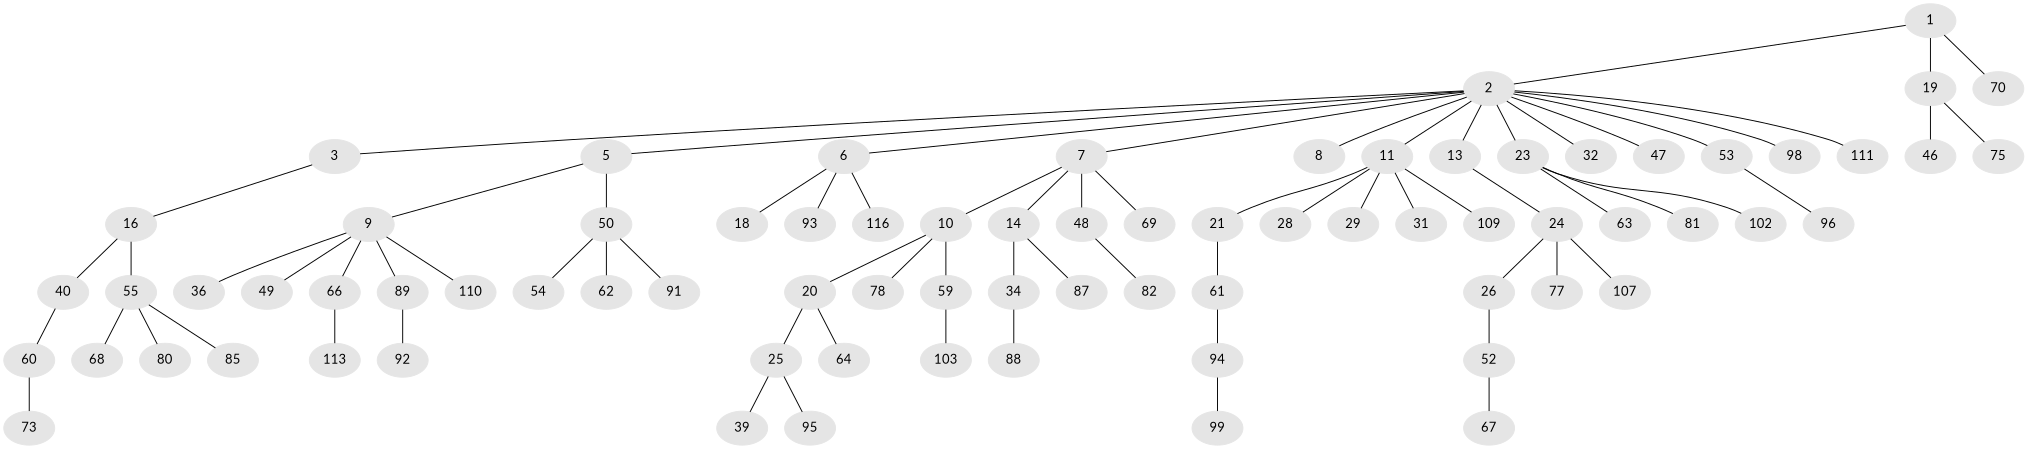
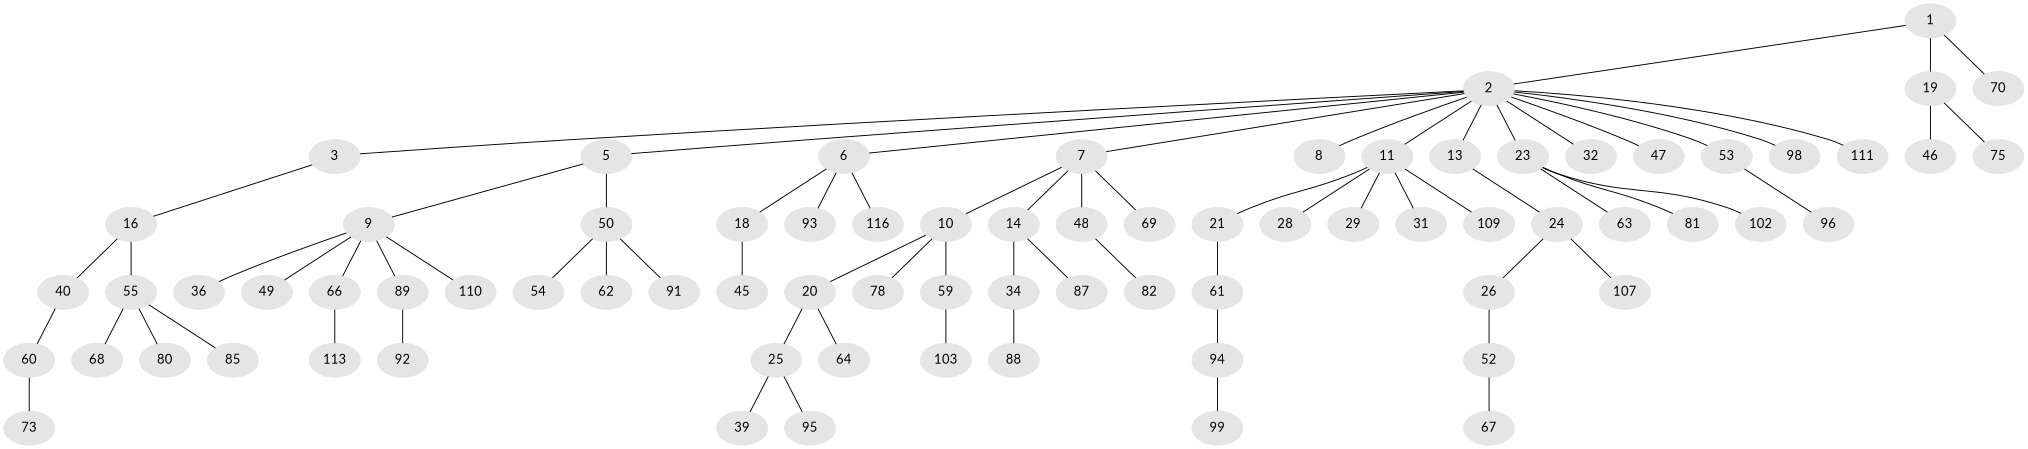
node "45": added
node "77": removed
